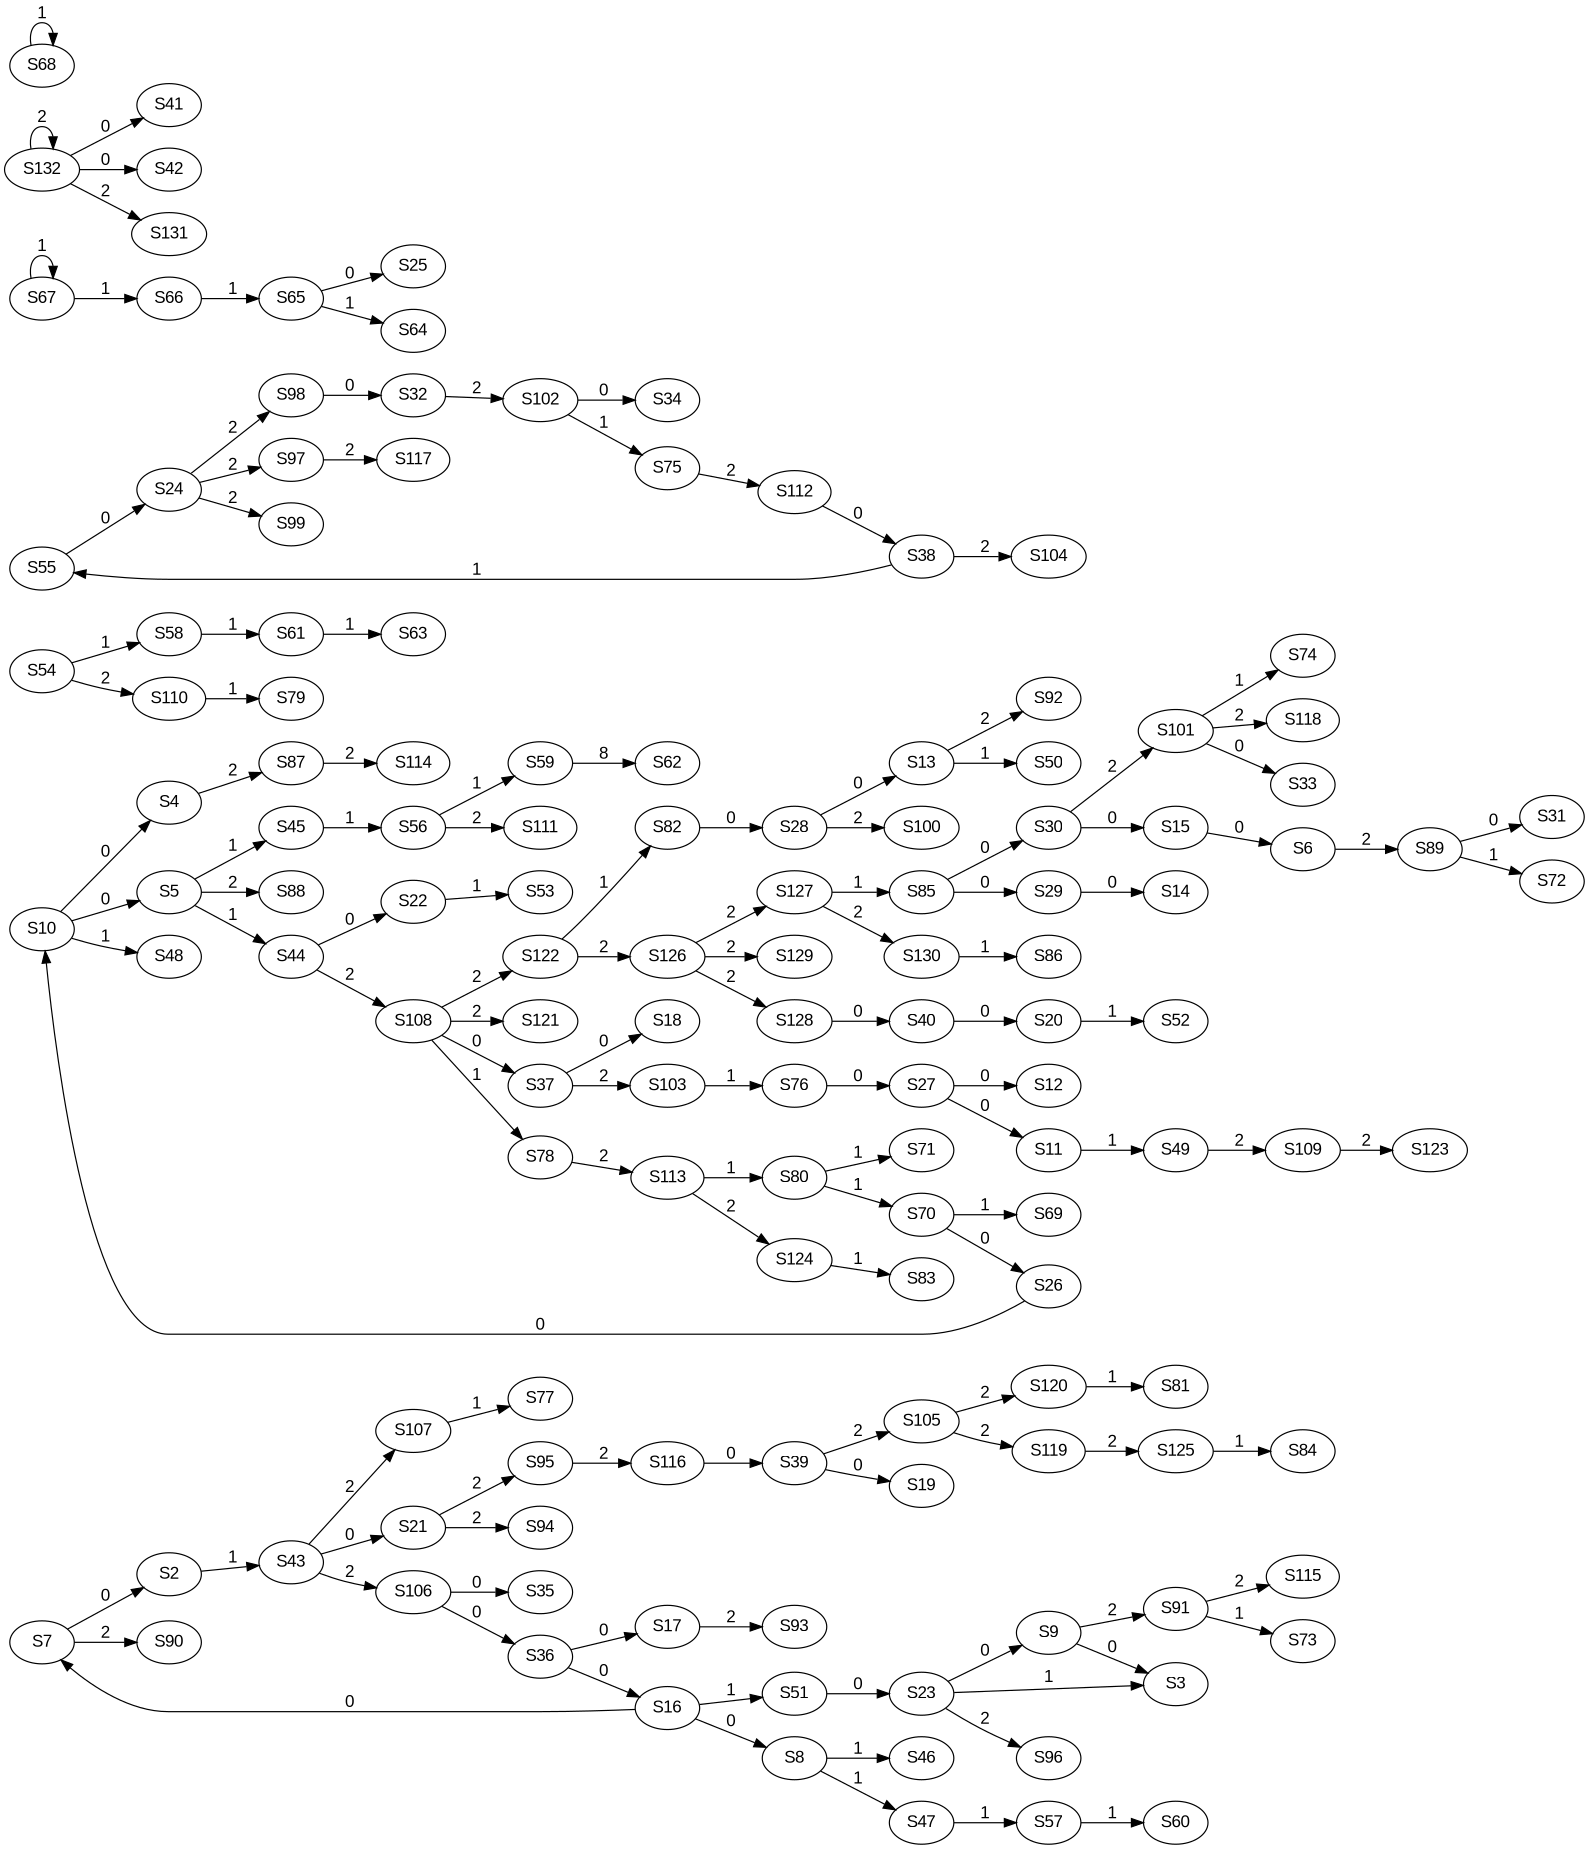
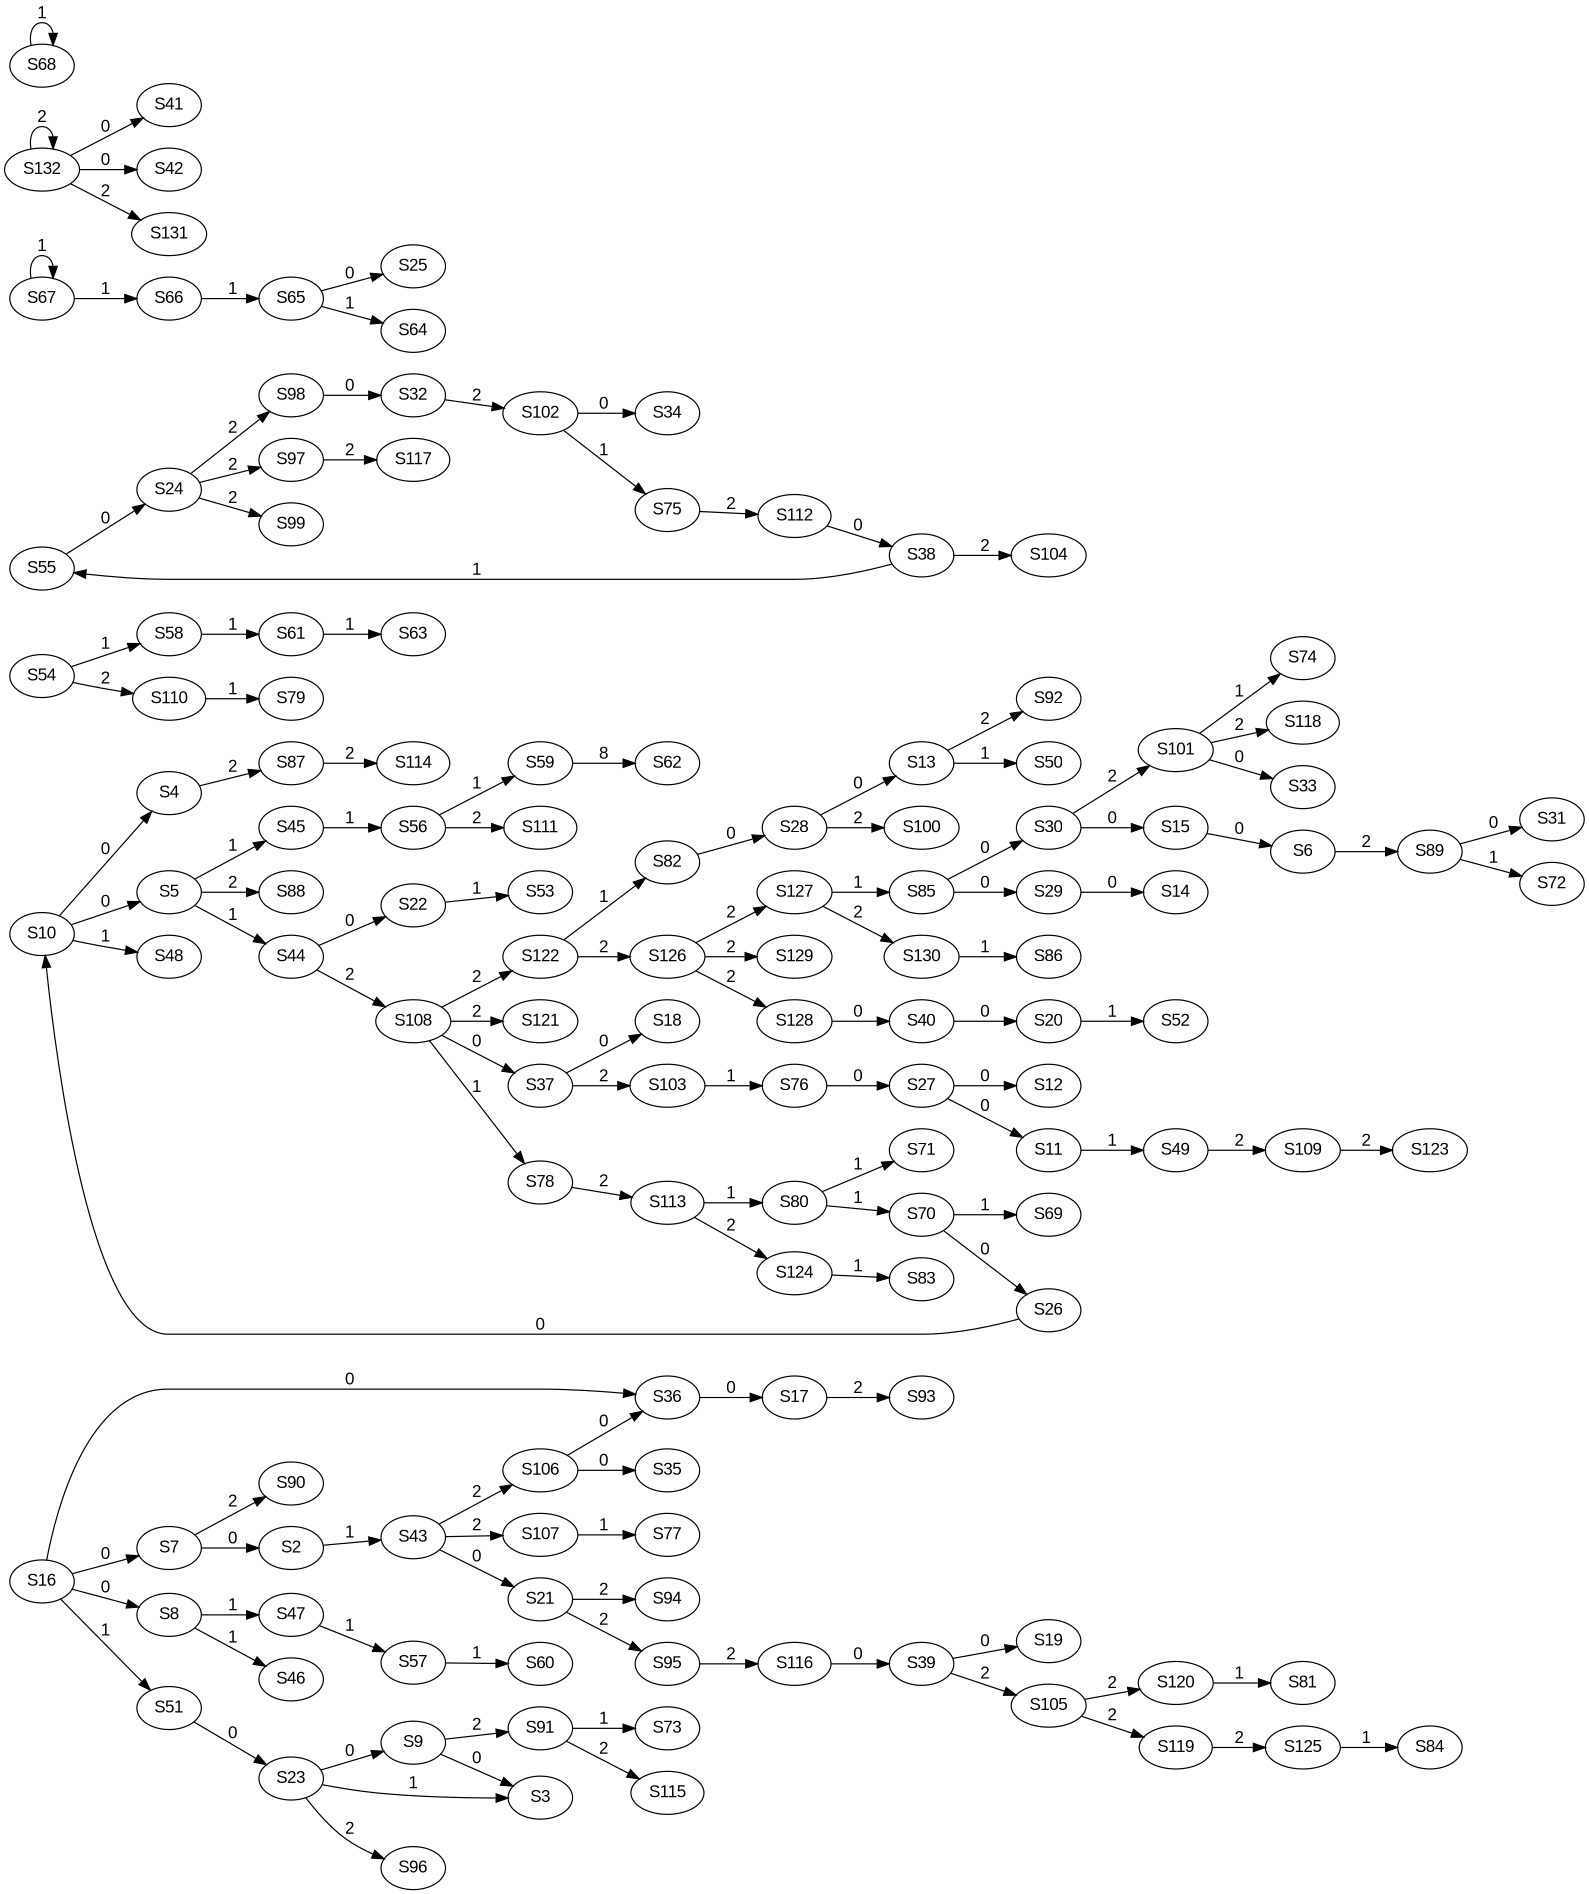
edge "S36" -> "S16": reversed
